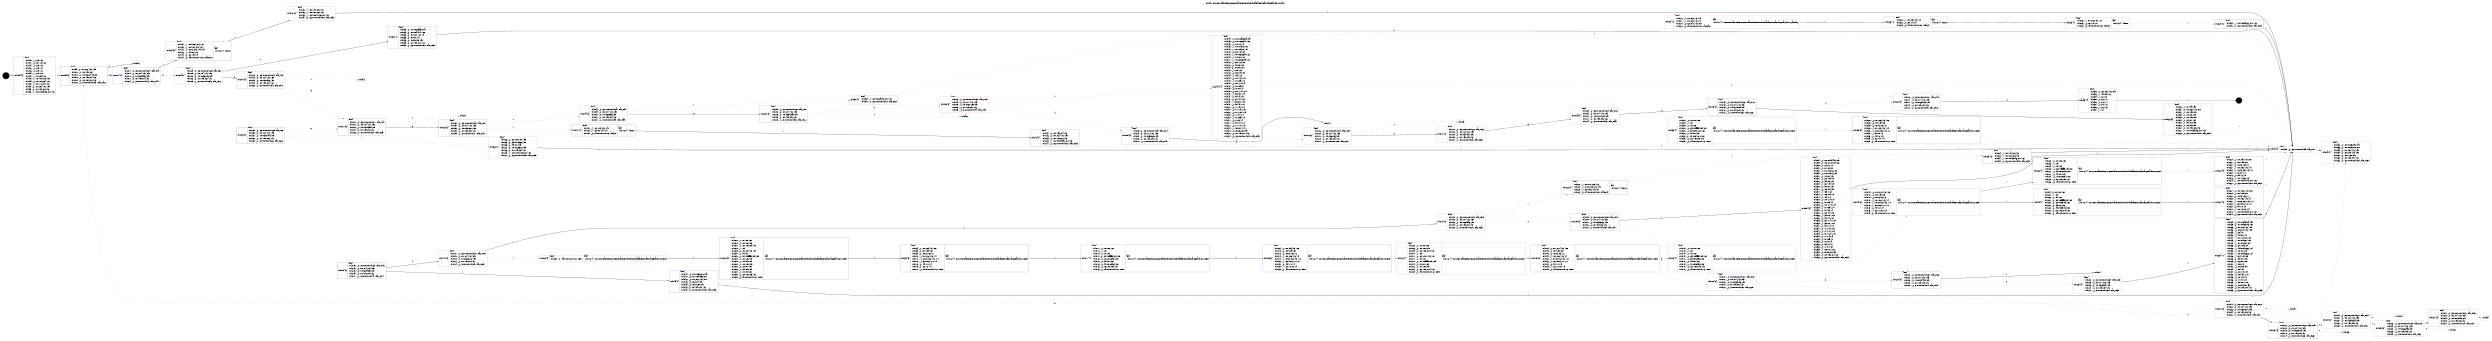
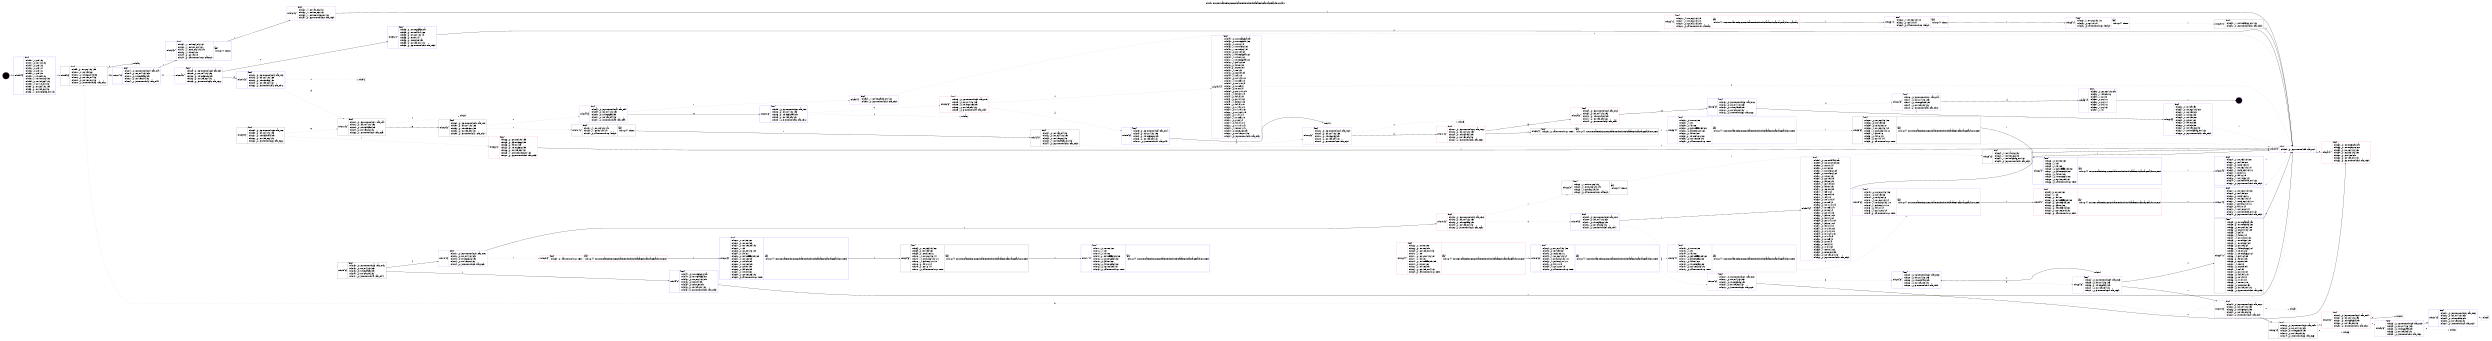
node "0x4025b3 [5]": added
edge "0x402b2b [5]" -> "0x4026a0 [27]": reversed
edge "0x4027db [36]" -> "0x402603 [40]": now "0x4025e0 [35]" -> "0x402603 [40]"
node "0x40273f [36]": removed
edge "0x40221b [25]" -> "0x402b1d": reversed
edge "0x402234 [25]" -> "0x40224d [25]": added, label "1"
edge "0x402202 [25]" -> "0x4026a0 [27]": style dotted -> bold
edge "0x40227f [25]" -> "0x402b00": style dotted -> bold
